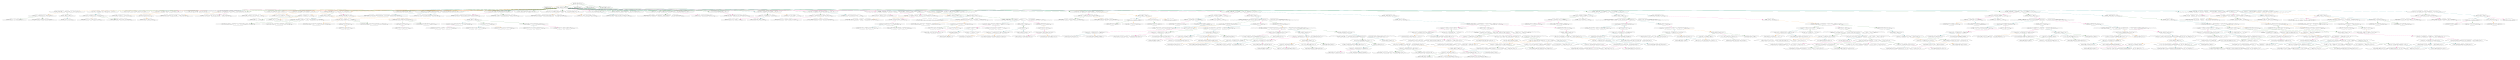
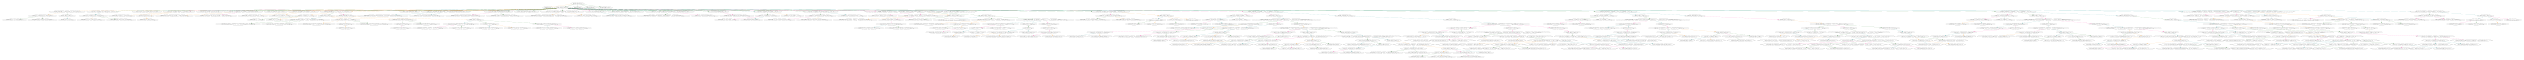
node "(IDENTIFIER,itConfig,itConfig.hasNext())": added
node "(<operator>.alloc,new File(filename))": added
